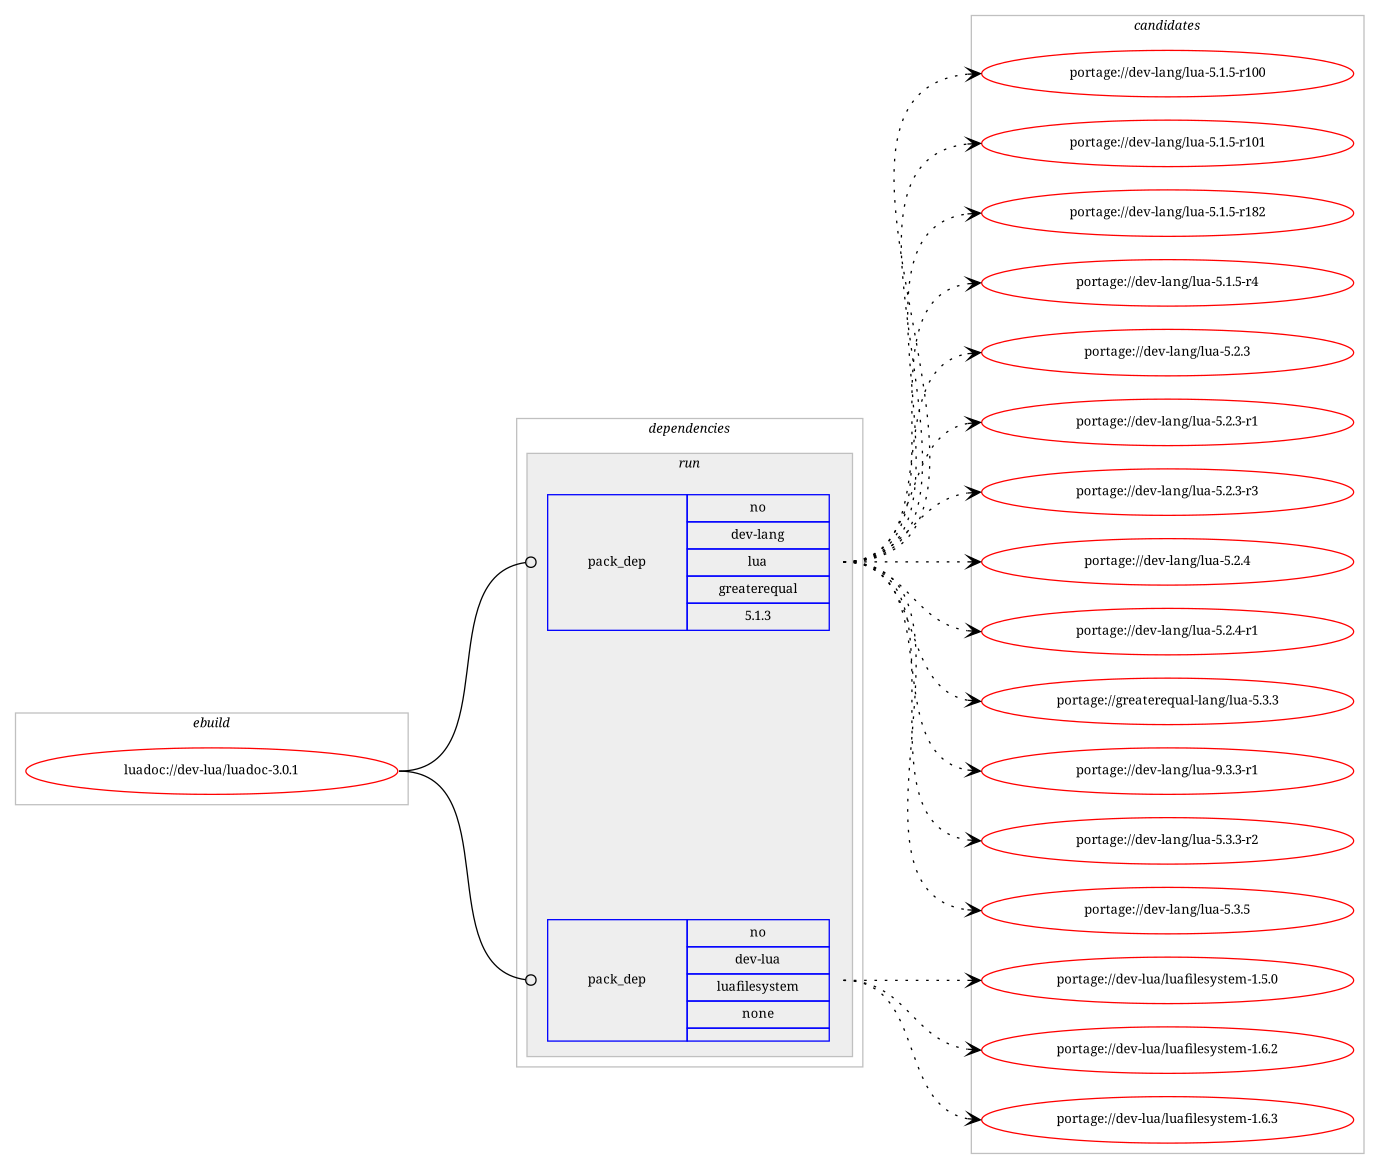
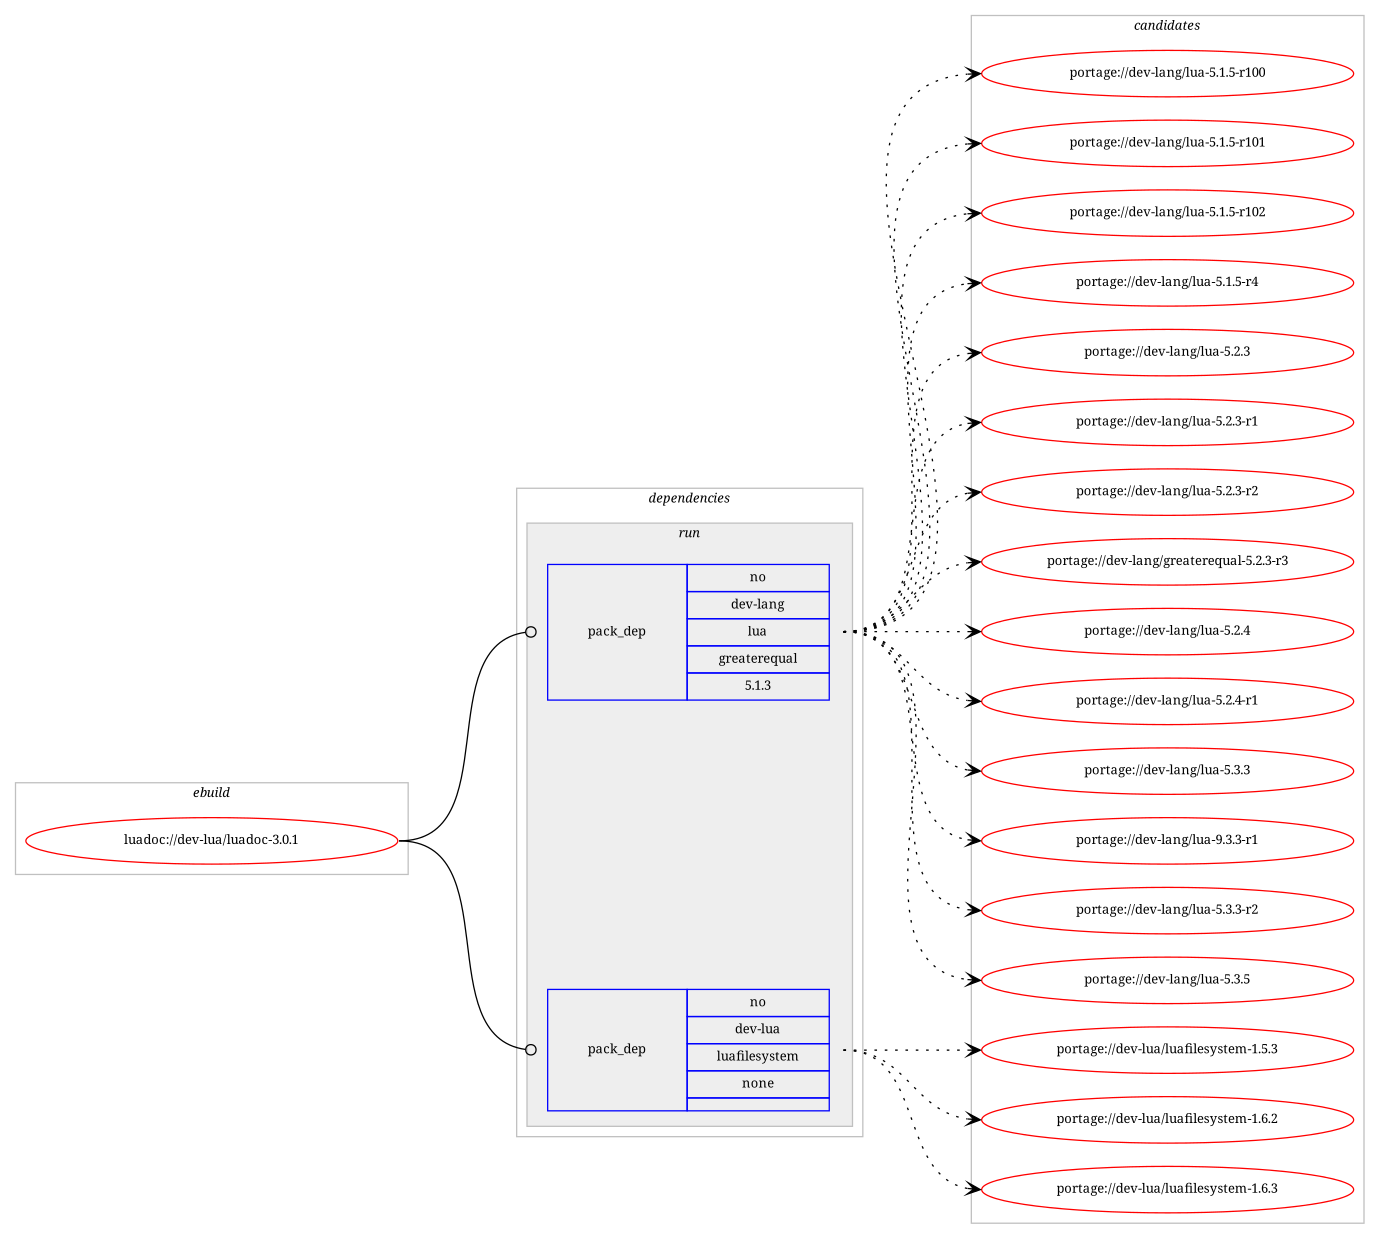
node "portage://dev-lang/lua-5.1.5-r182": label "portage://dev-lang/lua-5.1.5-r182" -> "portage://dev-lang/lua-5.1.5-r102"
node "portage://dev-lang/lua-5.2.3-r2": added
node "portage://dev-lang/lua-5.2.3-r3": label "portage://dev-lang/lua-5.2.3-r3" -> "portage://dev-lang/greaterequal-5.2.3-r3"
node "portage://greaterequal-lang/lua-5.3.3": label "portage://greaterequal-lang/lua-5.3.3" -> "portage://dev-lang/lua-5.3.3"
node "portage://dev-lua/luafilesystem-1.5.0": label "portage://dev-lua/luafilesystem-1.5.0" -> "portage://dev-lua/luafilesystem-1.5.3"
